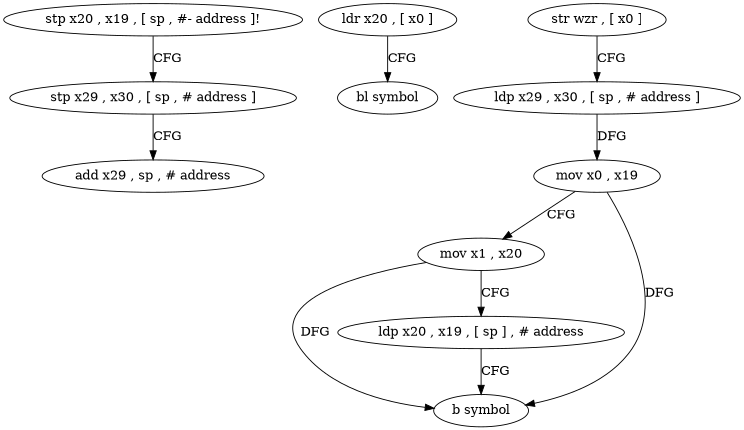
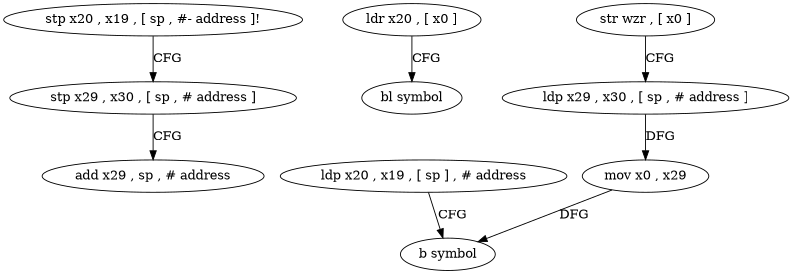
node "mov x0 , x19": label "mov x0 , x19" -> "mov x0 , x29"
node "mov x1 , x20": removed
